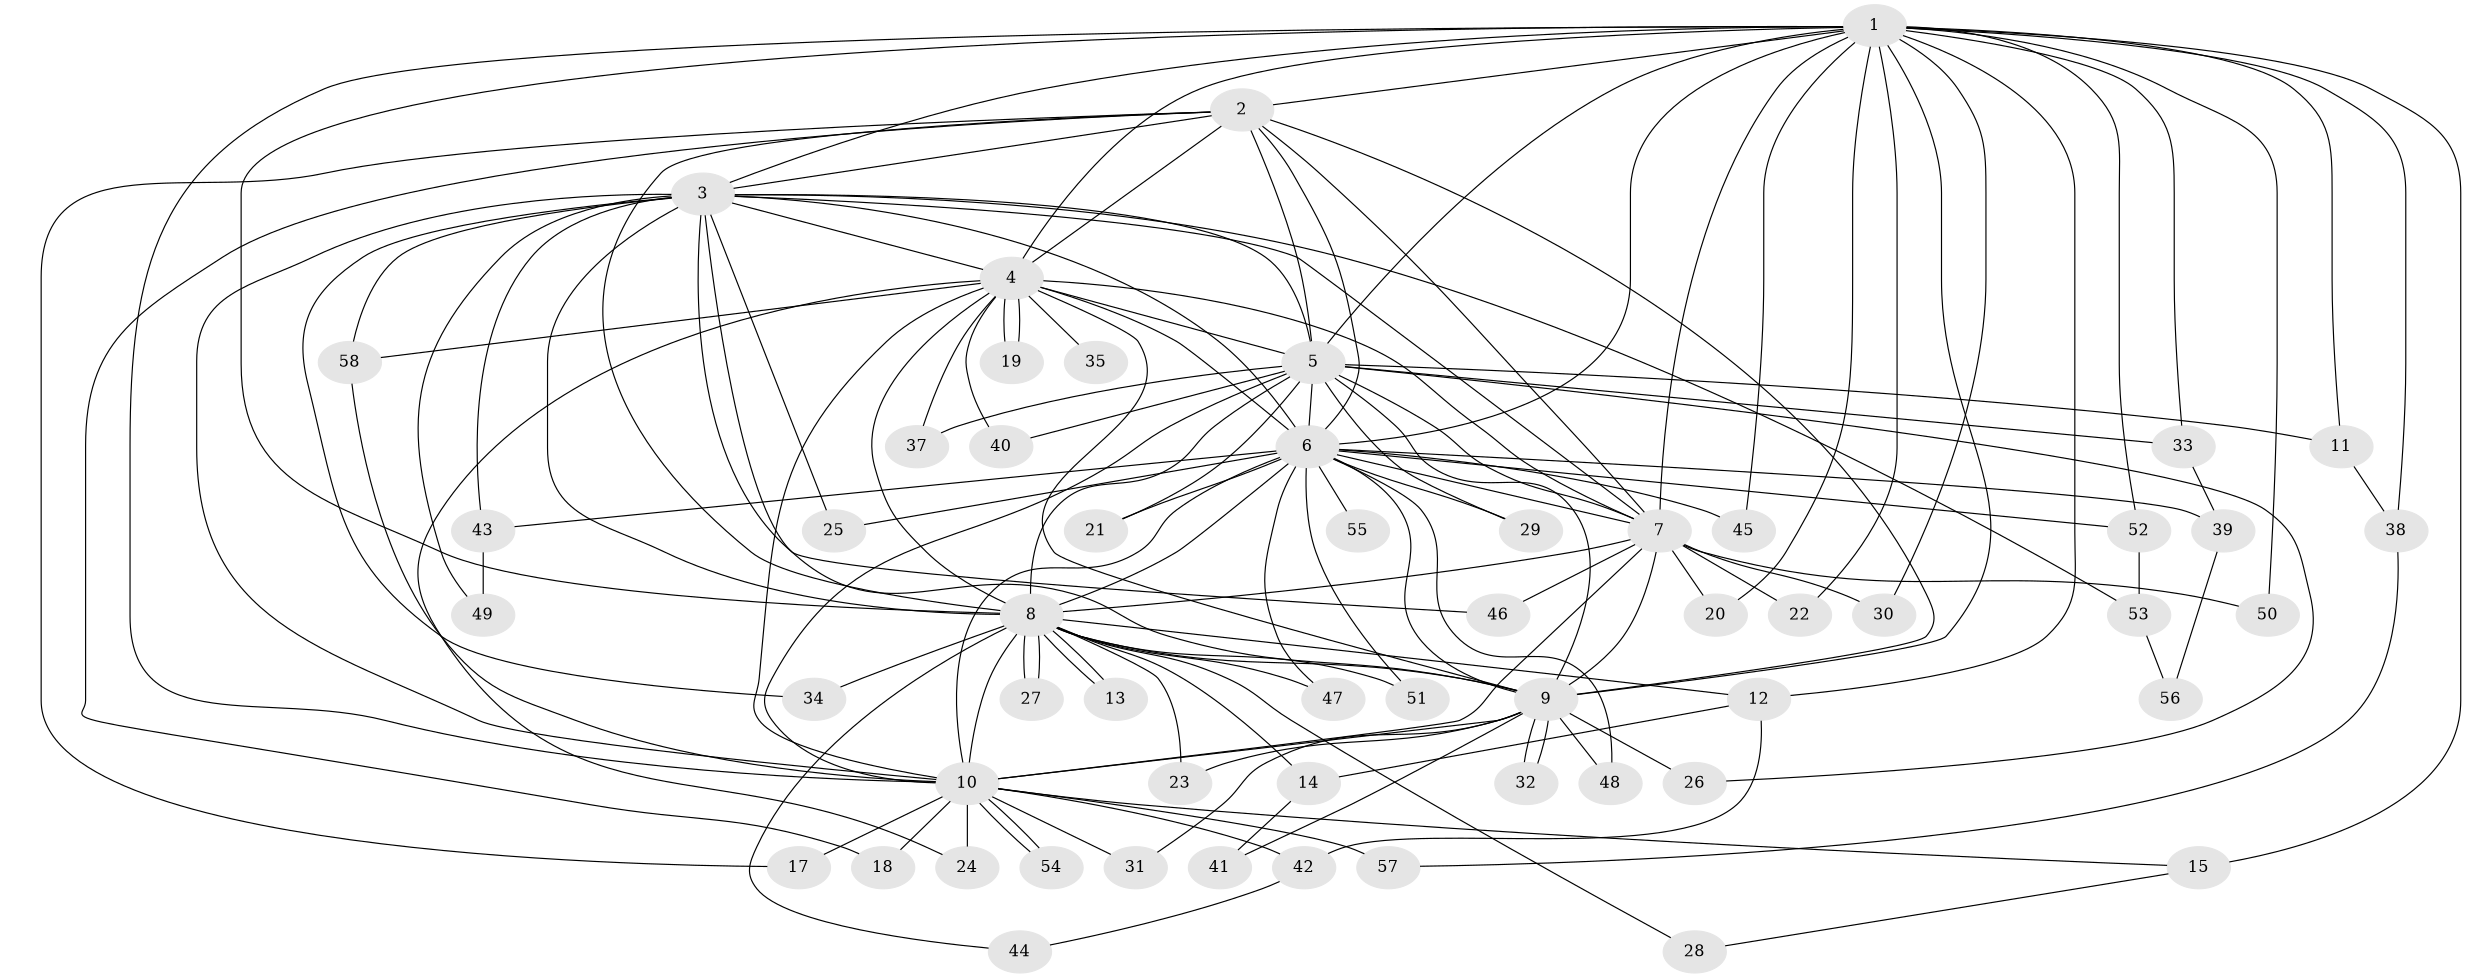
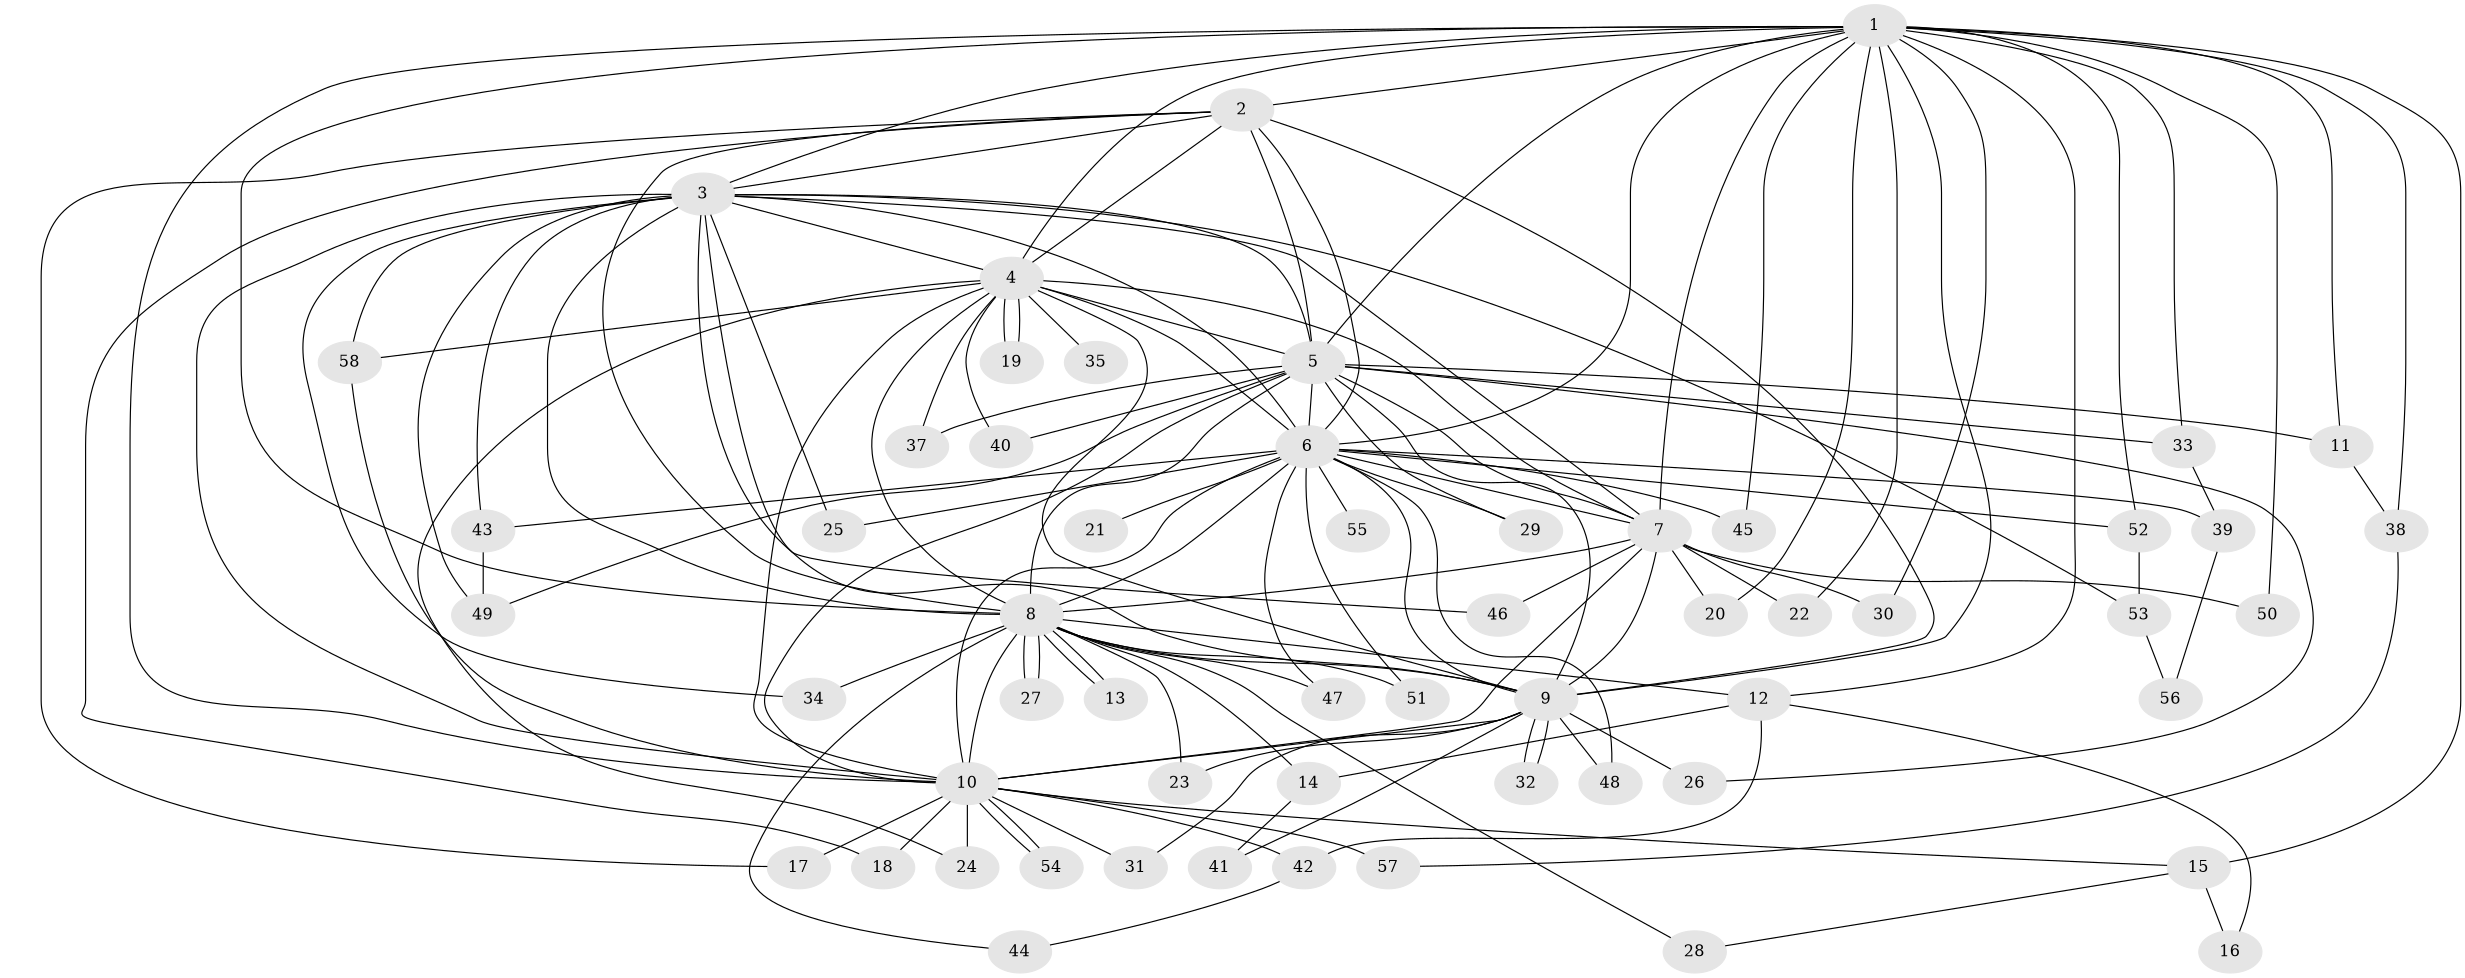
edge "2" -- "7": removed
edge "5" -- "21": now "5" -- "49"
node "16": added
